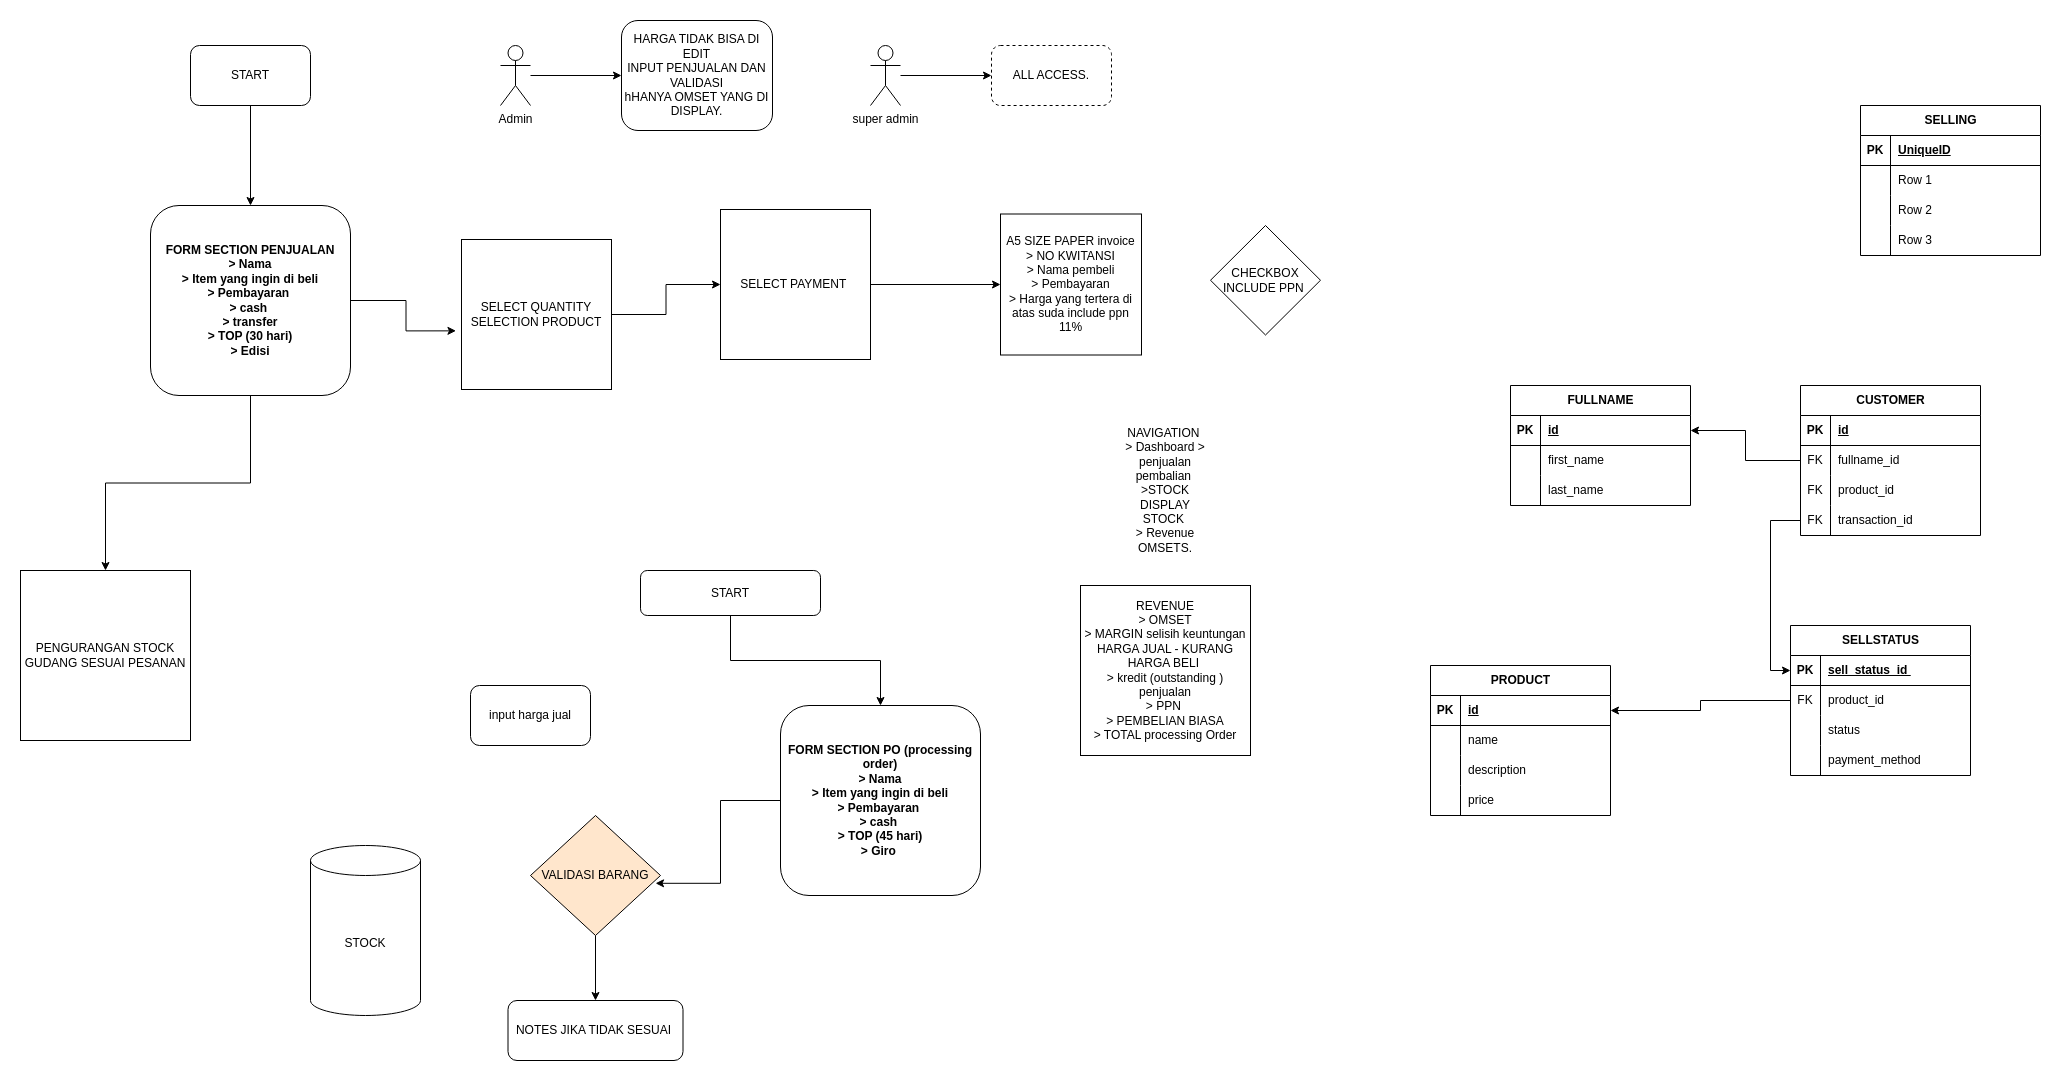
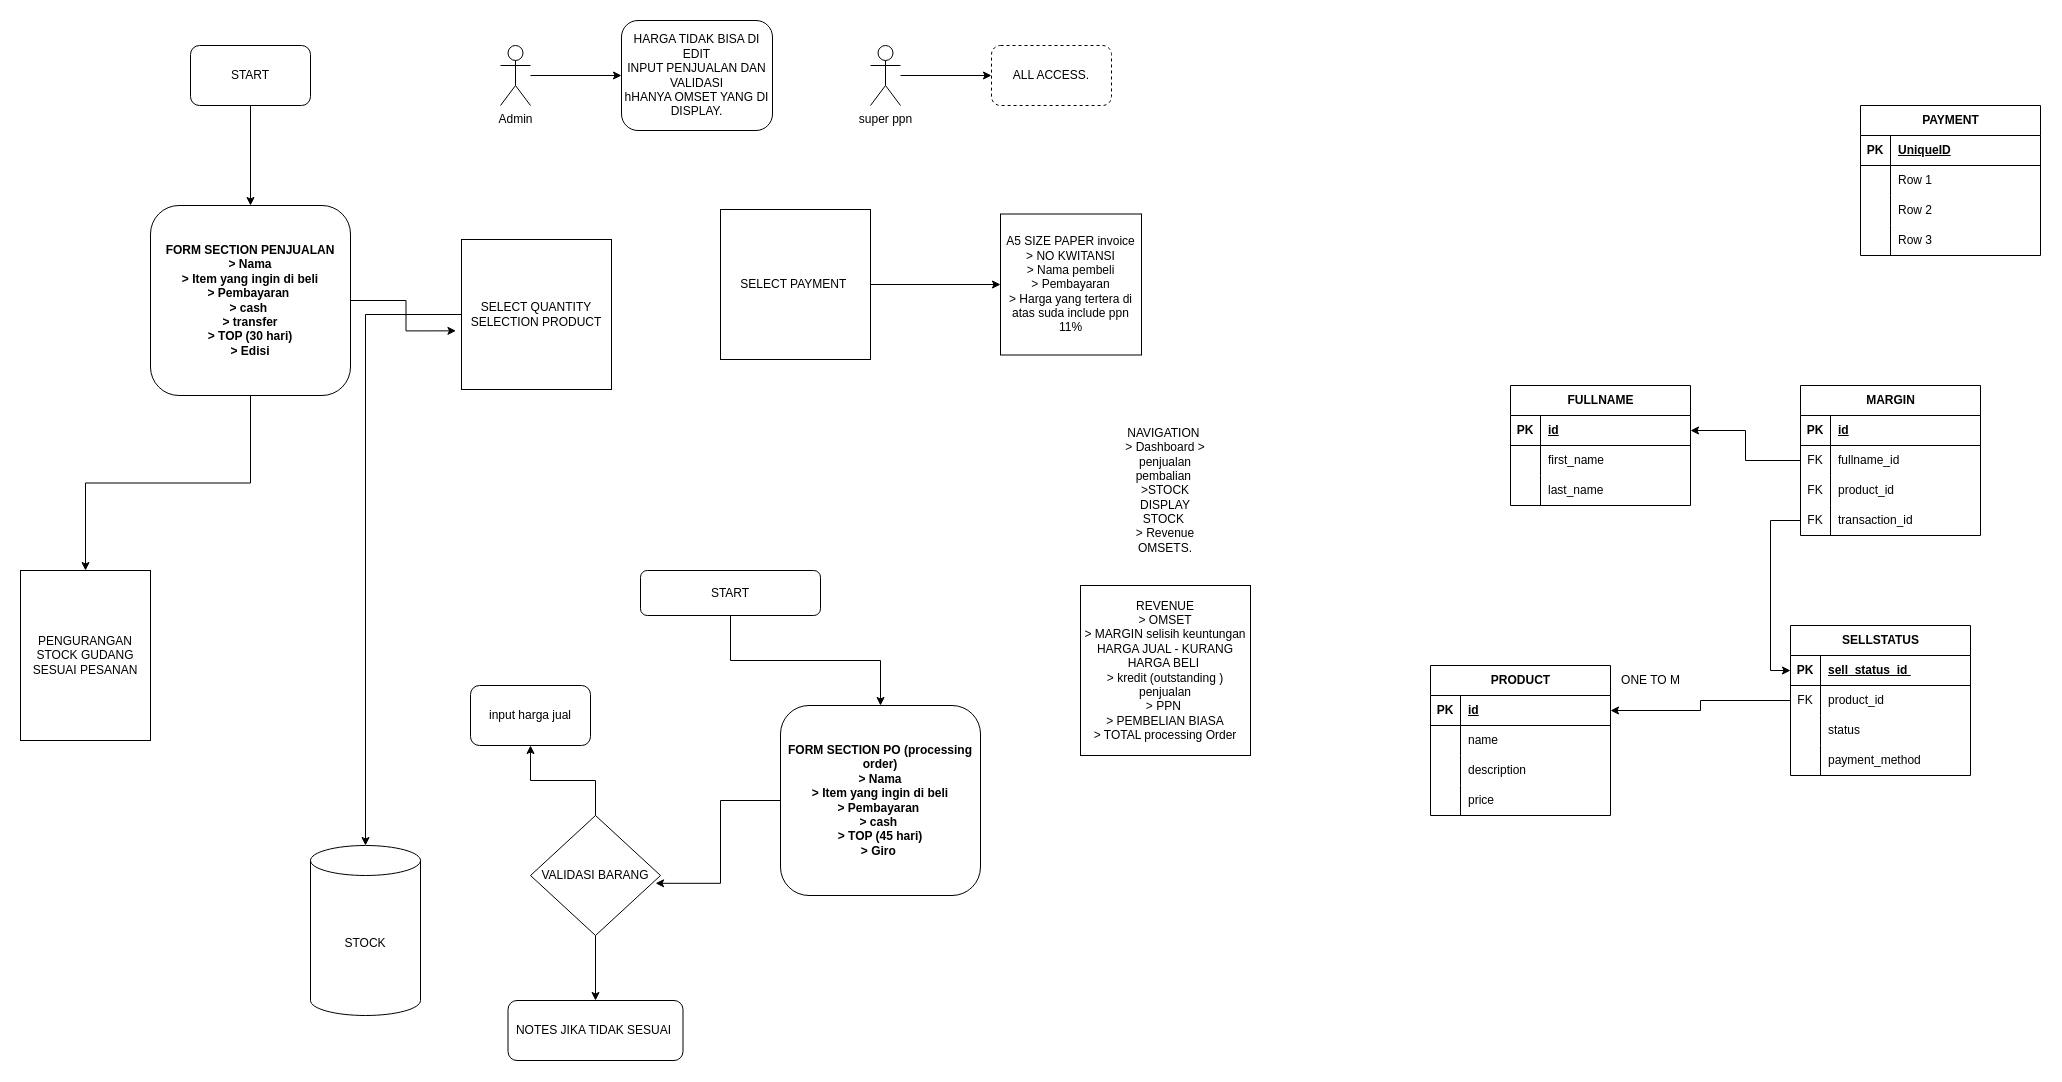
node "super admin": label "super admin" -> "super ppn"
node "SELLING": label "SELLING" -> "PAYMENT"
node "CHECKBOX INCLUDE PPN": removed
edge "SELECT QUANTITY SELECTION PRODUCT" -> "SELECT PAYMENT": now "SELECT QUANTITY SELECTION PRODUCT" -> "STOCK"
node "CUSTOMER": label "CUSTOMER" -> "MARGIN"
node "PENGURANGAN STOCK GUDANG SESUAI PESANAN": size 170x170 -> 130x170
node "ONE TO M": added
edge "VALIDASI BARANG" -> "input harga jual": added
node "VALIDASI BARANG": fillcolor #ffe6cc -> #ffffff
